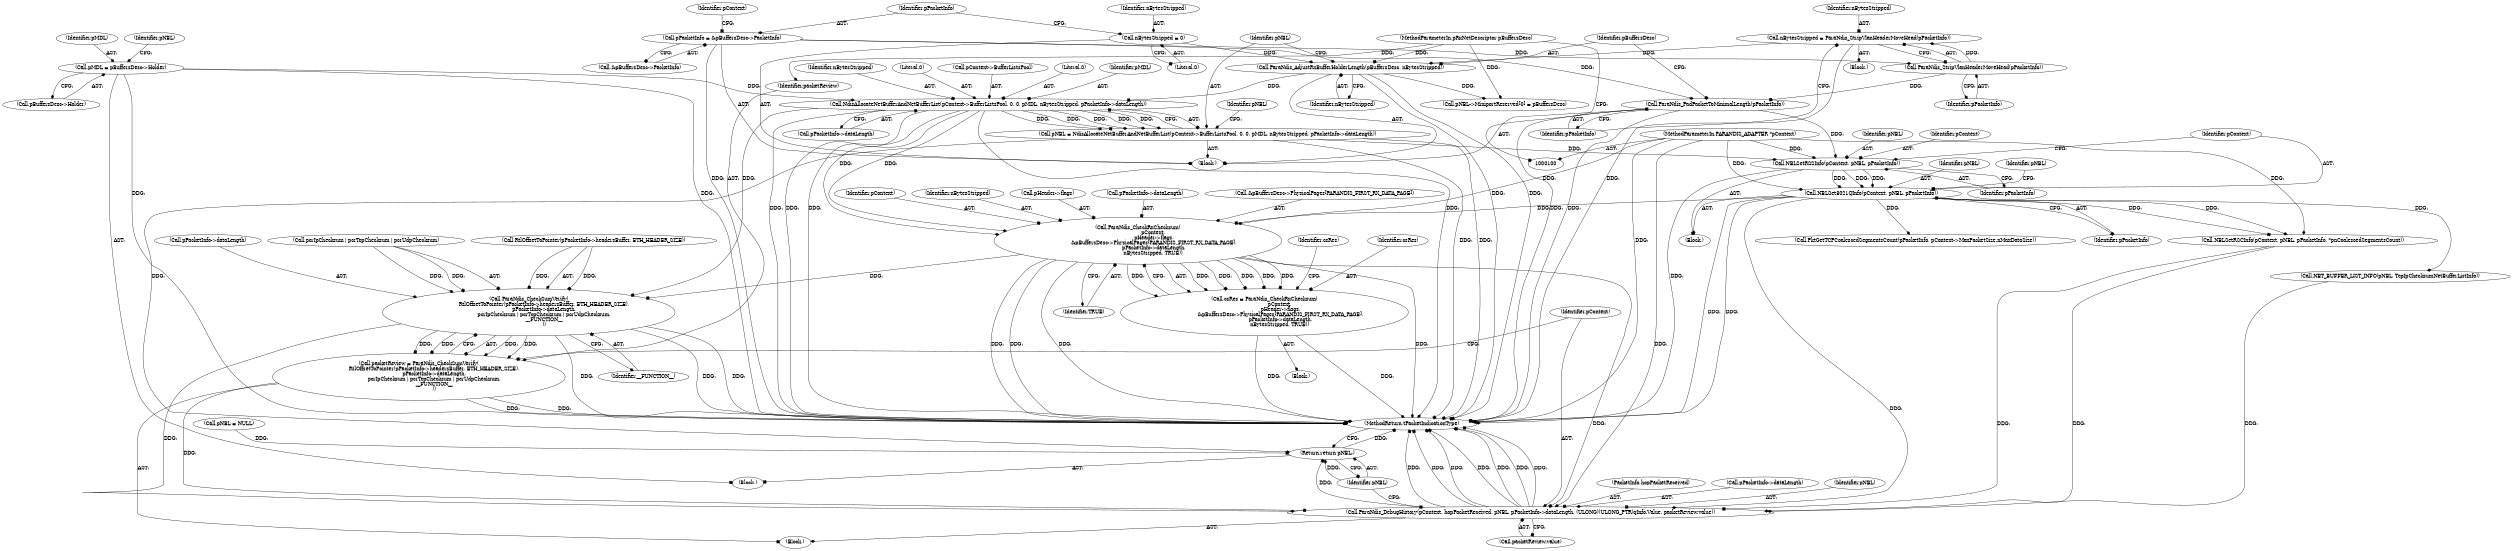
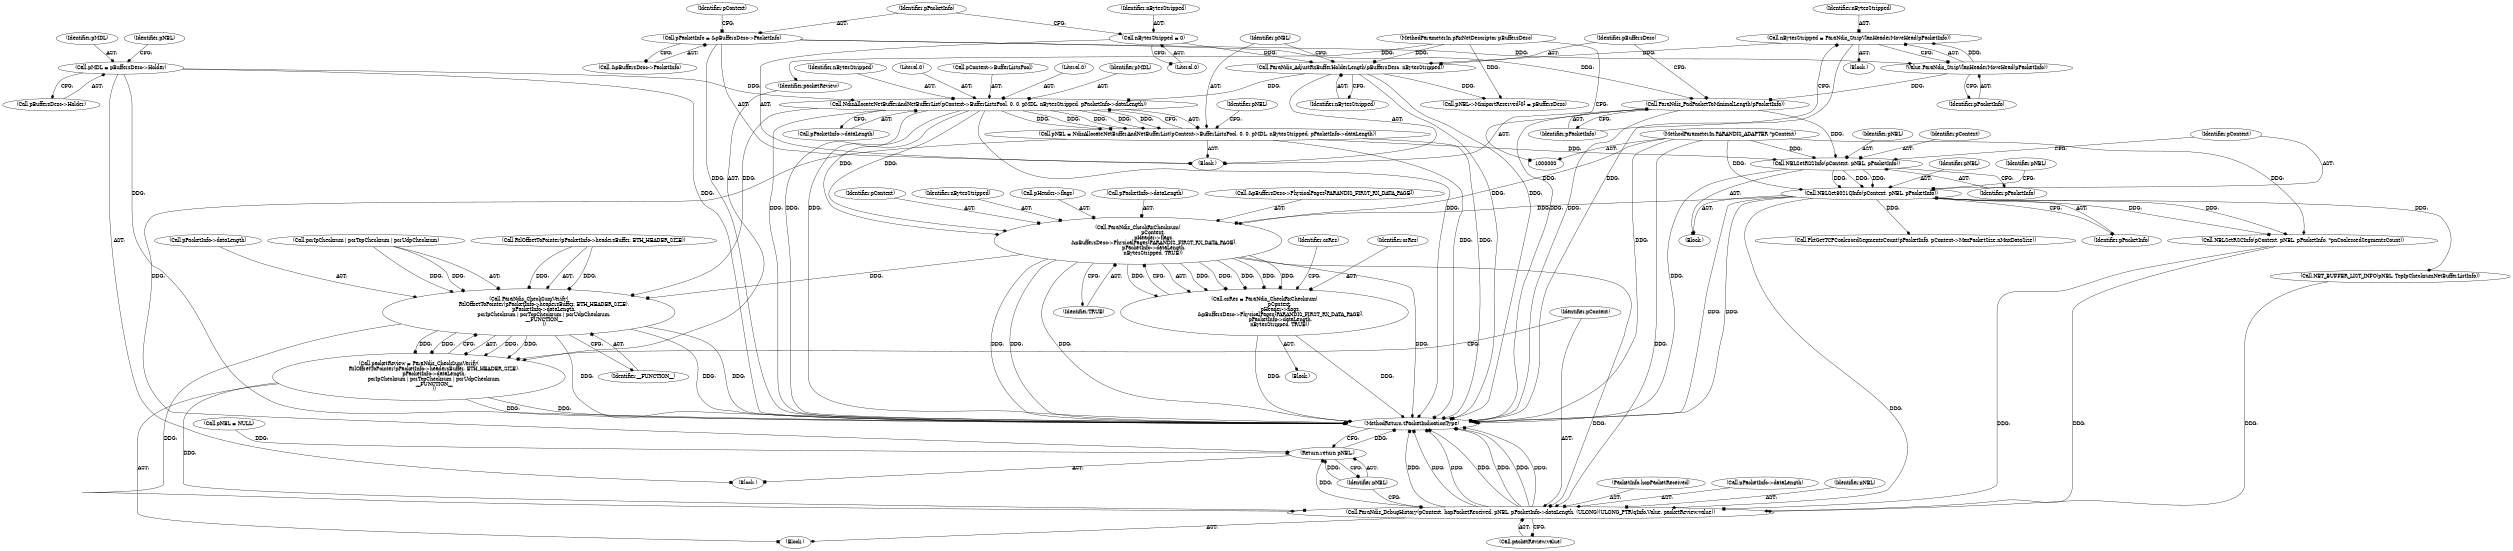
node "(Call,ParaNdis_StripVlanHeaderMoveHead(pPacketInfo))": label "(Call,ParaNdis_StripVlanHeaderMoveHead(pPacketInfo))" -> "(Value,ParaNdis_StripVlanHeaderMoveHead(pPacketInfo))"
node "1000100": label "1000100" -> "1000000"
